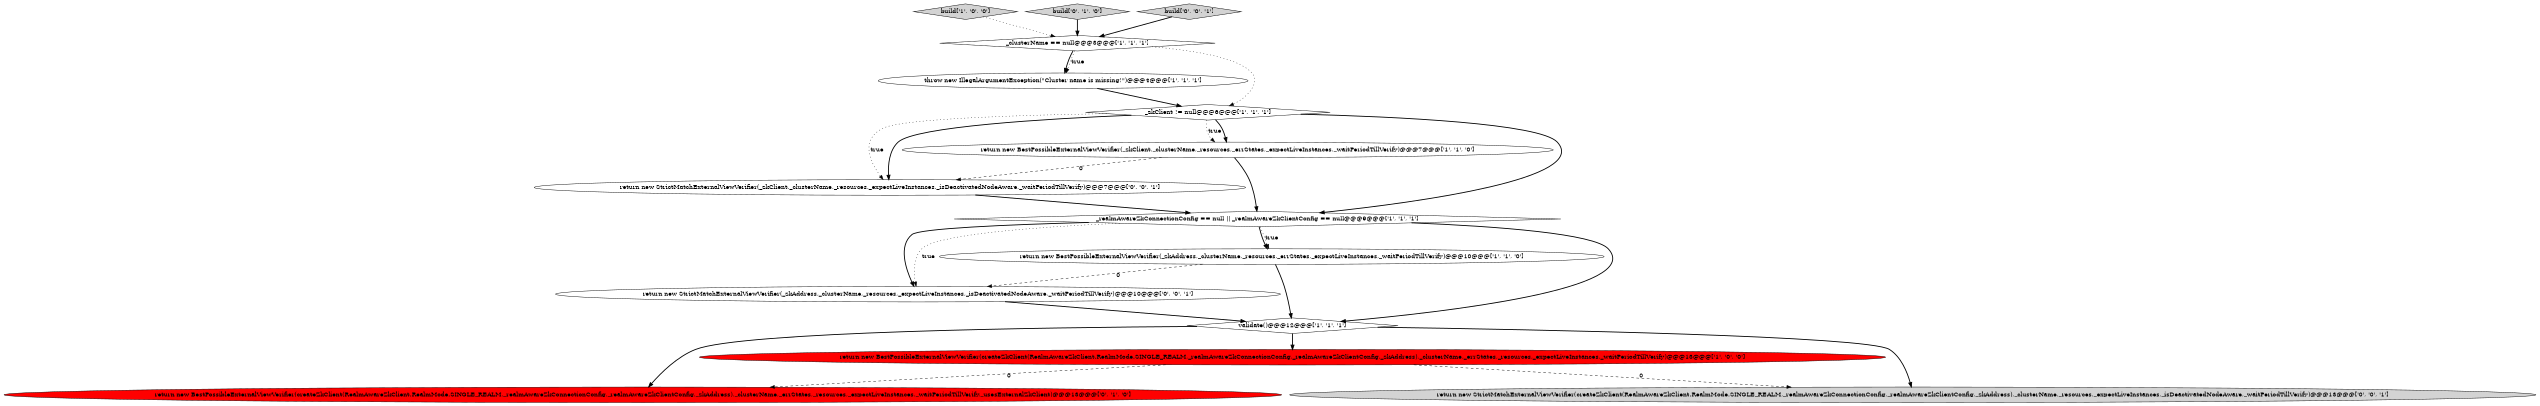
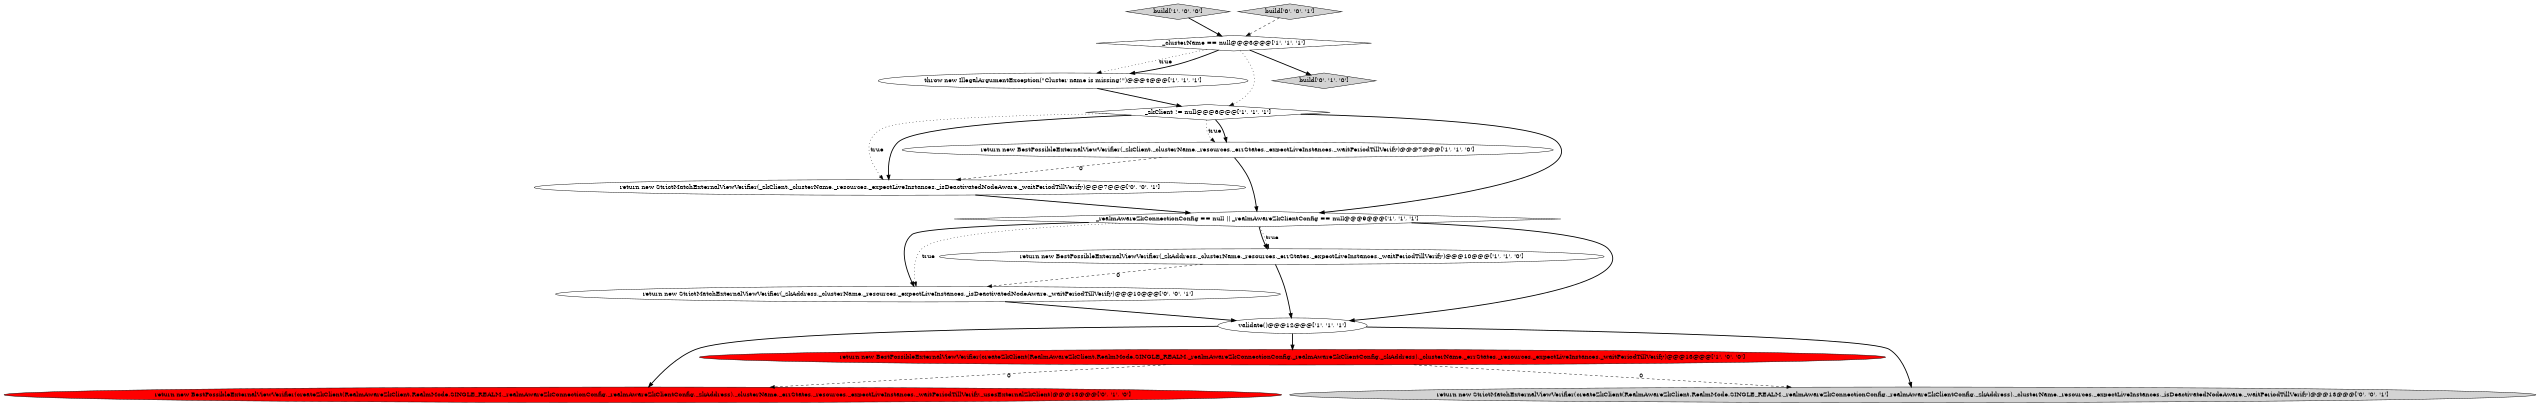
edge "build['0', '1', '0']" -> "_clusterName == null@@@3@@@['1', '1', '1']": reversed
edge "build['1', '0', '0']" -> "_clusterName == null@@@3@@@['1', '1', '1']": style dotted -> bold
edge "build['0', '0', '1']" -> "_clusterName == null@@@3@@@['1', '1', '1']": style bold -> dashed
node "validate()@@@12@@@['1', '1', '1']": shape diamond -> ellipse
